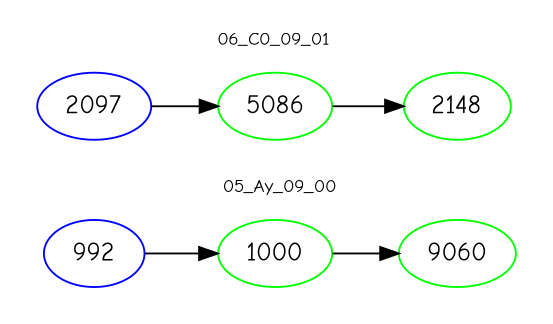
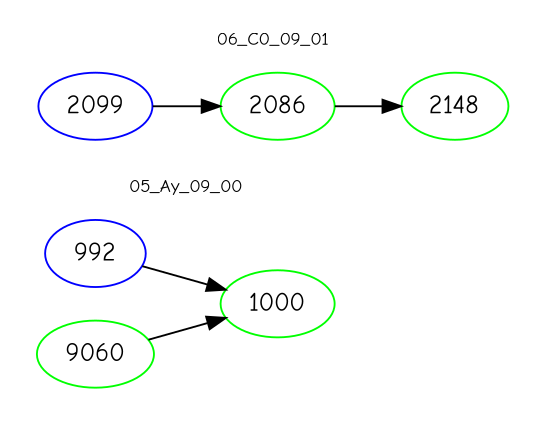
node "2097": label "2097" -> "2099"
node "5086": label "5086" -> "2086"
edge "1000" -> "9060": reversed
